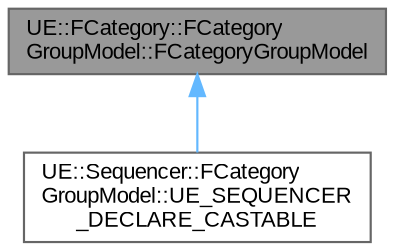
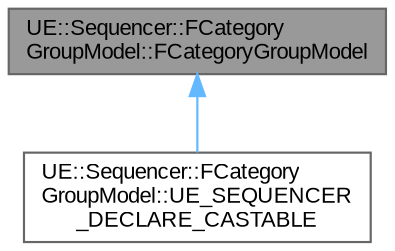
node "UE::FCategory::FCategory GroupModel::FCategoryGroupModel": label "UE::FCategory::FCategory GroupModel::FCategoryGroupModel" -> "UE::Sequencer::FCategory GroupModel::FCategoryGroupModel"
